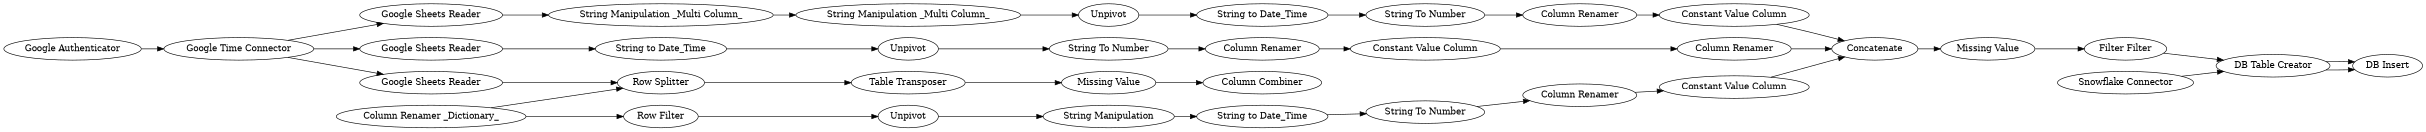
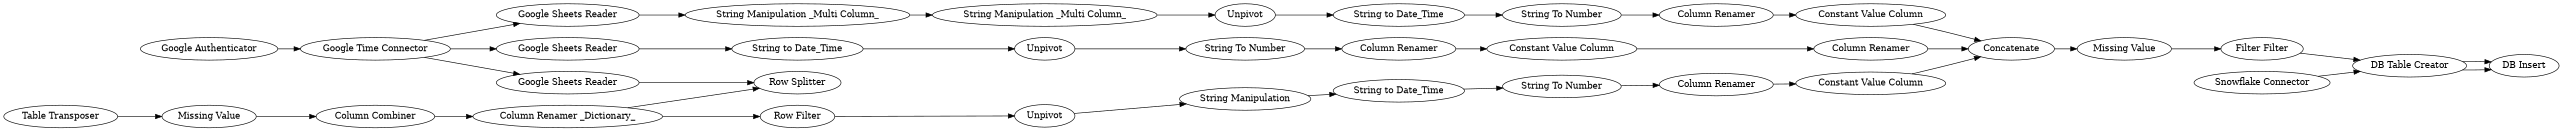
edge "Row Splitter" -> "Table Transposer": removed
edge "Column Combiner" -> "Column Renamer _Dictionary_": added
